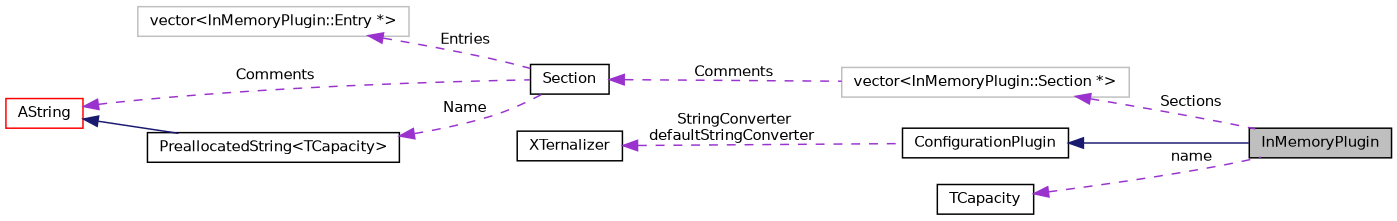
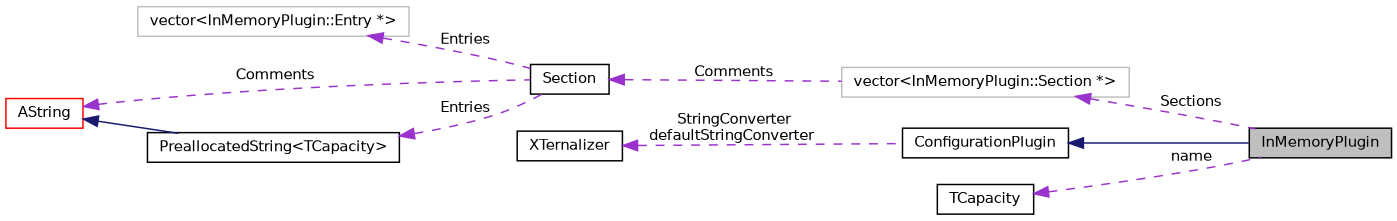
edge "Section" -> "PreallocatedString<TCapacity>": label " Name" -> " Entries"
